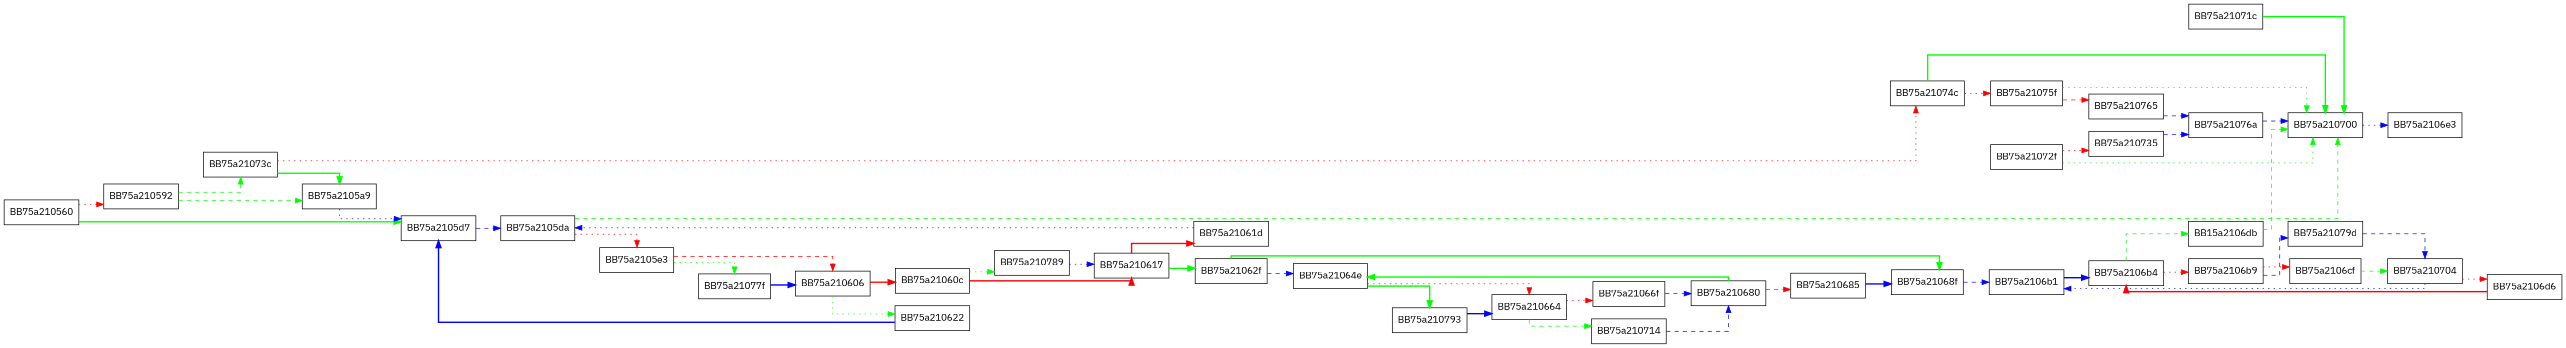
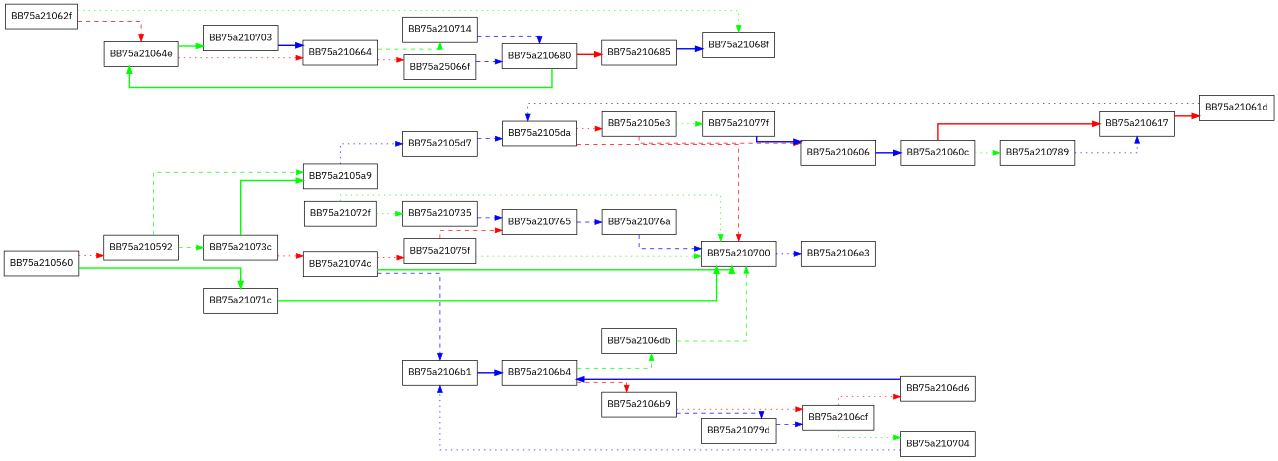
edge "BB75a210735" -> "BB75a21076a": now "BB75a210735" -> "BB75a210765"
edge "BB75a21072f" -> "BB75a210735": color red -> green
edge "BB75a2105da" -> "BB75a210700": color green -> red
edge "BB75a210560" -> "BB75a2105d7": now "BB75a210560" -> "BB75a21071c"
node "BB15a2106db": label "BB15a2106db" -> "BB75a2106db"
edge "BB75a21079d" -> "BB75a210704": now "BB75a21079d" -> "BB75a2106cf"
edge "BB75a21062f" -> "BB75a21068f": style bold -> dotted
edge "BB75a210617" -> "BB75a21062f": removed
edge "BB75a2106cf" -> "BB75a210704": style dashed -> dotted
edge "BB75a2106b4" -> "BB75a2106b9": style dotted -> dashed
edge "BB75a21062f" -> "BB75a21064e": color blue -> red
edge "BB75a210704" -> "BB75a2106d6": now "BB75a2106cf" -> "BB75a2106d6"
edge "BB75a210606" -> "BB75a21060c": color red -> blue
edge "BB75a21068f" -> "BB75a2106b1": now "BB75a21074c" -> "BB75a2106b1"
edge "BB75a210680" -> "BB75a210685": style dashed -> bold
edge "BB75a2106d6" -> "BB75a2106b4": color red -> blue
node "BB75a21066f": label "BB75a21066f" -> "BB75a25066f"
node "BB75a210622": removed
node "BB75a210793": label "BB75a210793" -> "BB75a210703"
